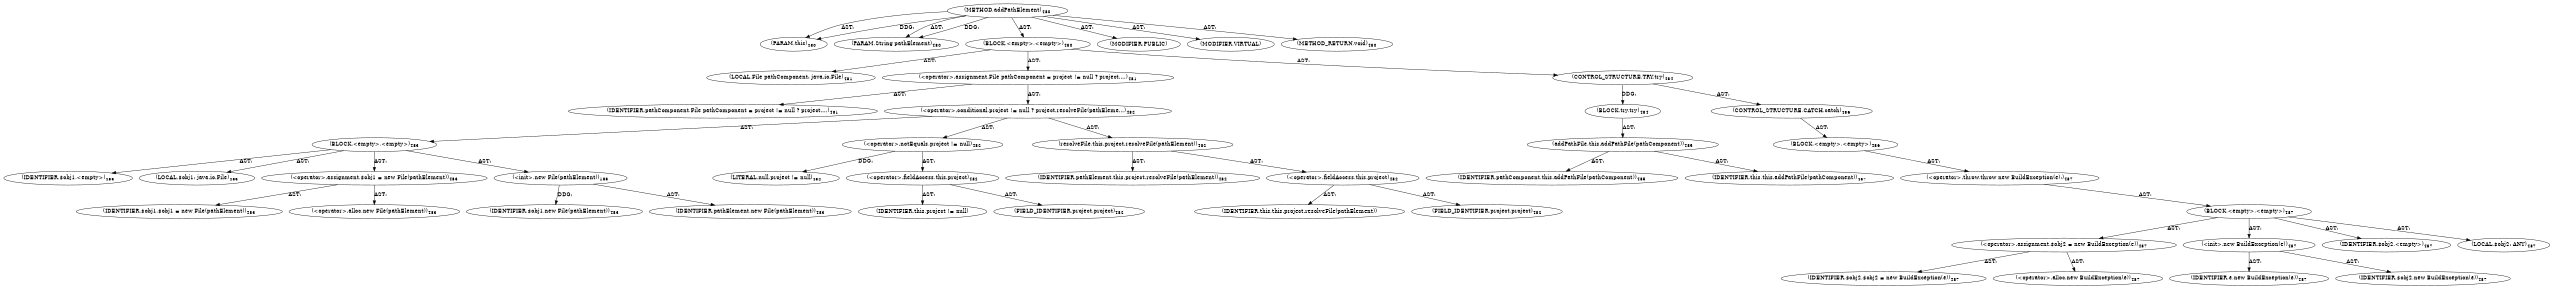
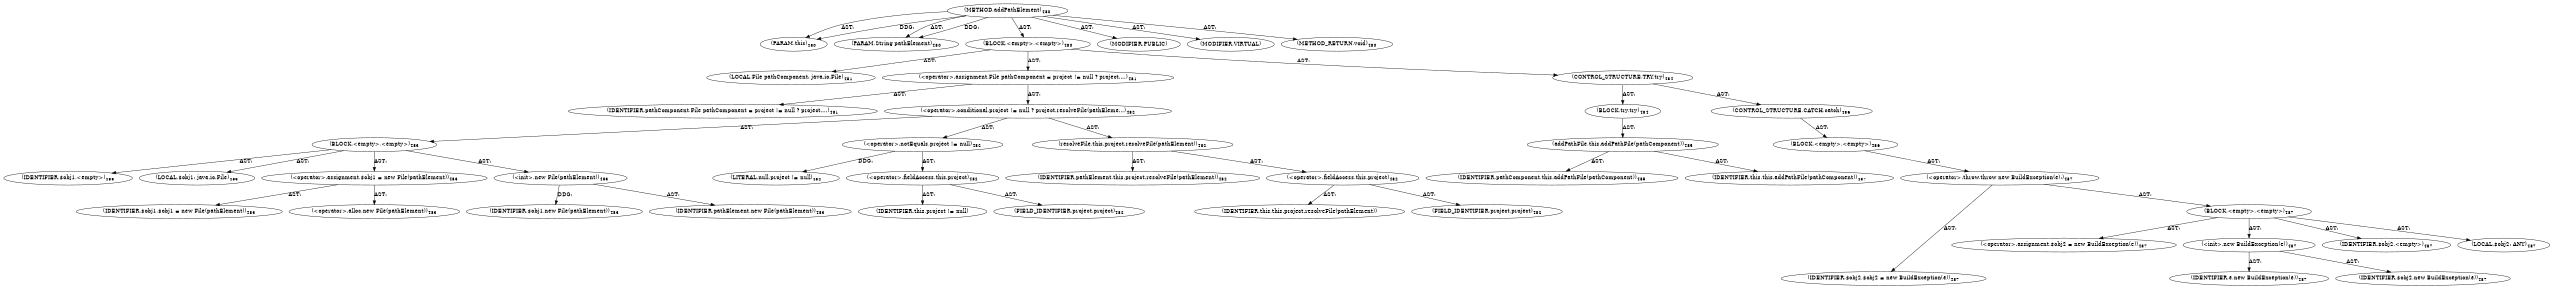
edge "(CONTROL_STRUCTURE,TRY,try)" -> "(BLOCK,try,try)": label "DDG: " -> "AST: "
node "(<init>,new File(pathElement))": text "183" -> "483"
edge "(<operator>.assignment,$obj2 = new BuildException(e))" -> "(IDENTIFIER,$obj2,$obj2 = new BuildException(e))": now "(<operator>.throw,throw new BuildException(e);)" -> "(IDENTIFIER,$obj2,$obj2 = new BuildException(e))"
node "(<operator>.alloc,new BuildException(e))": removed
